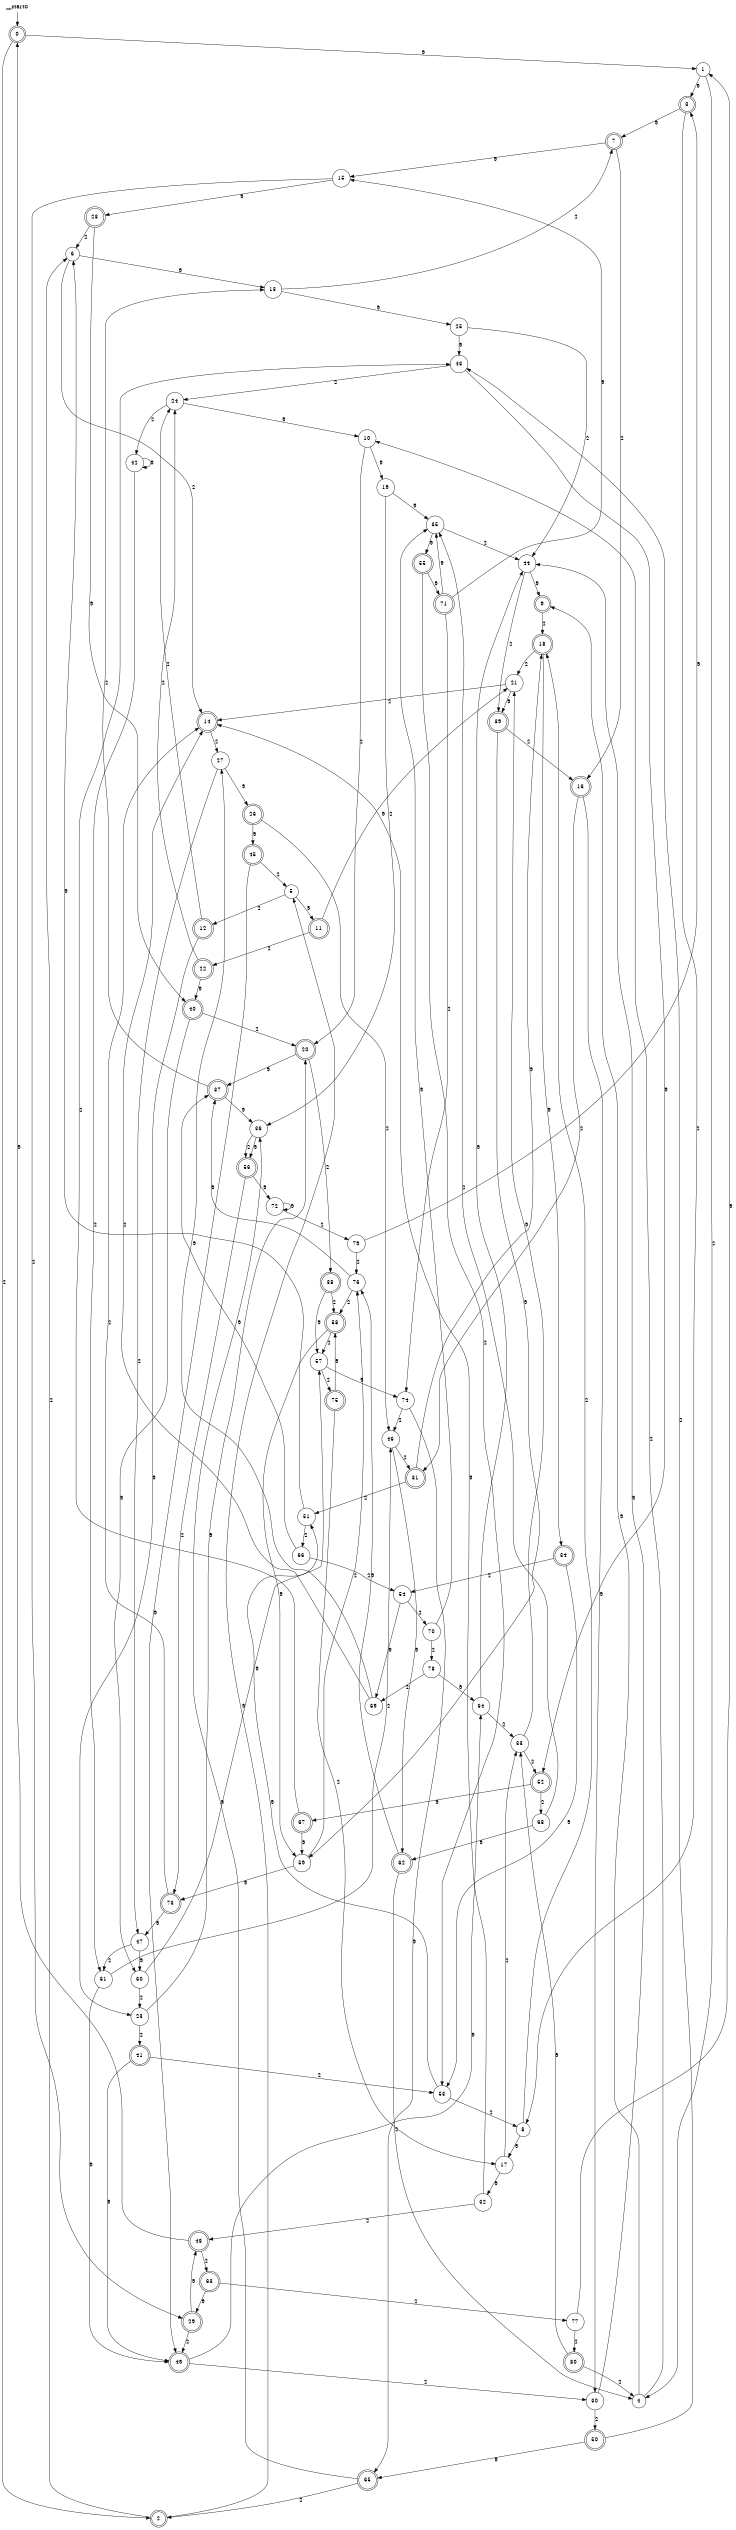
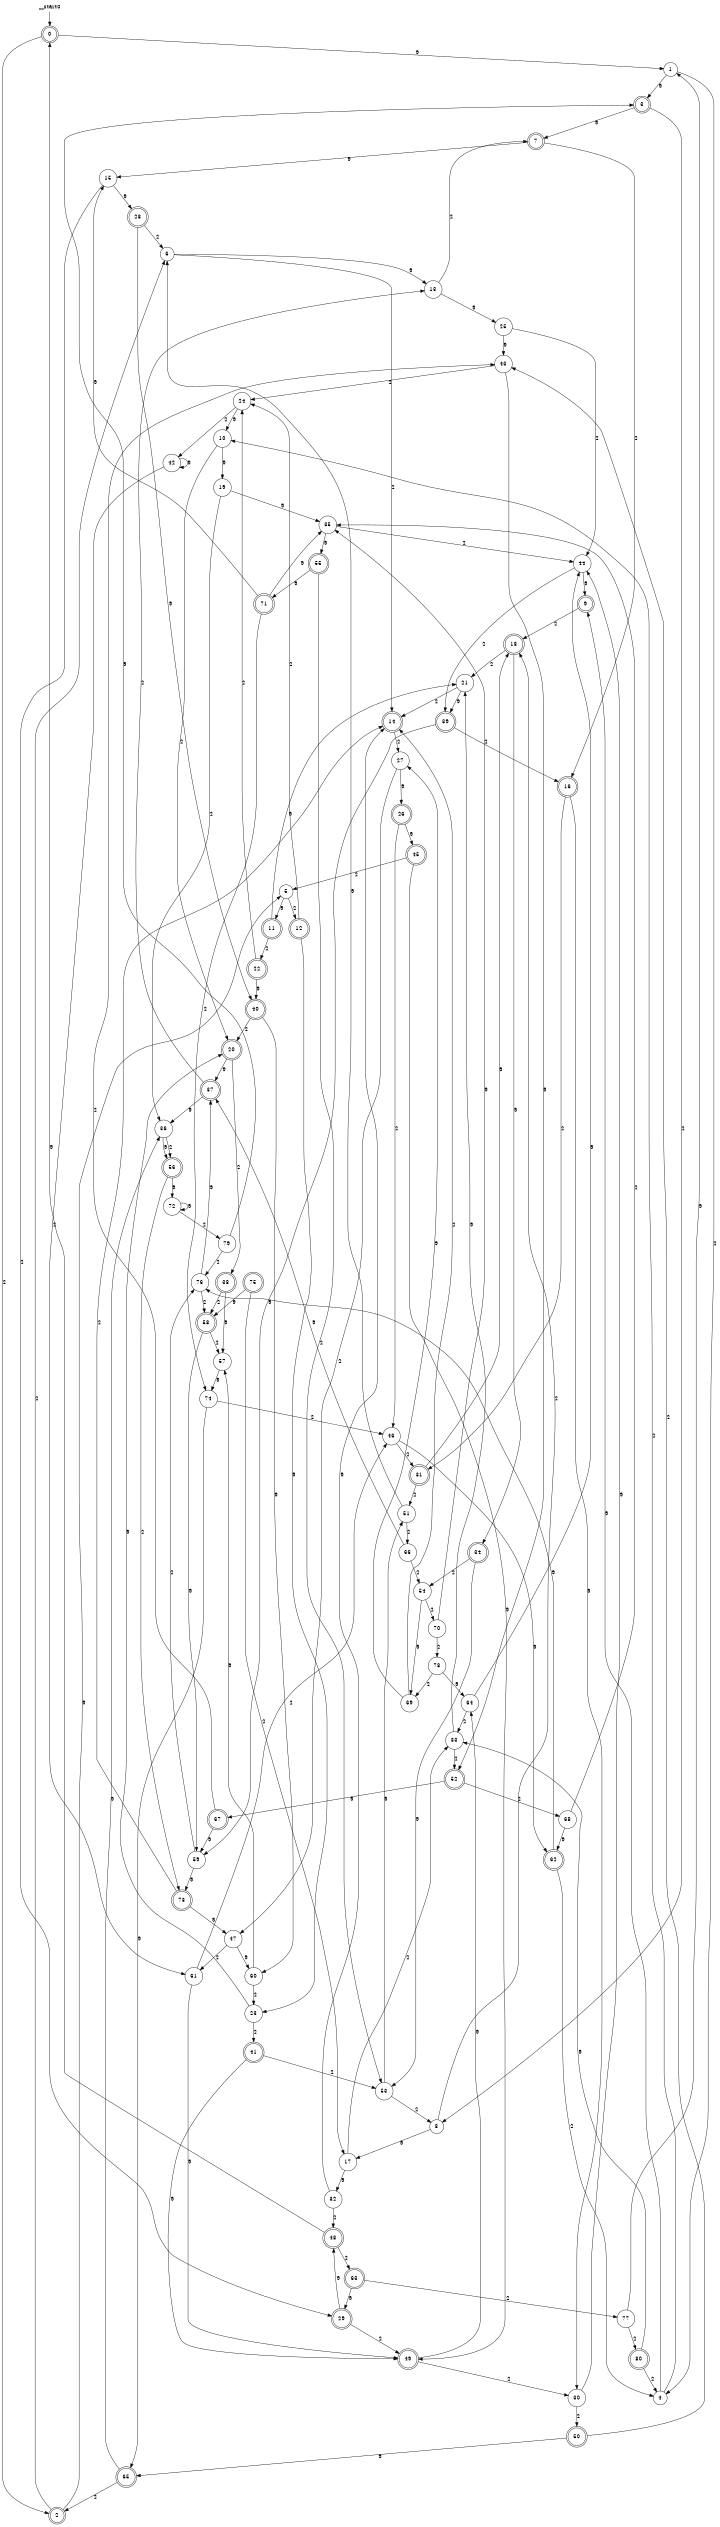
edge "57" -> "75": removed, label "2"
